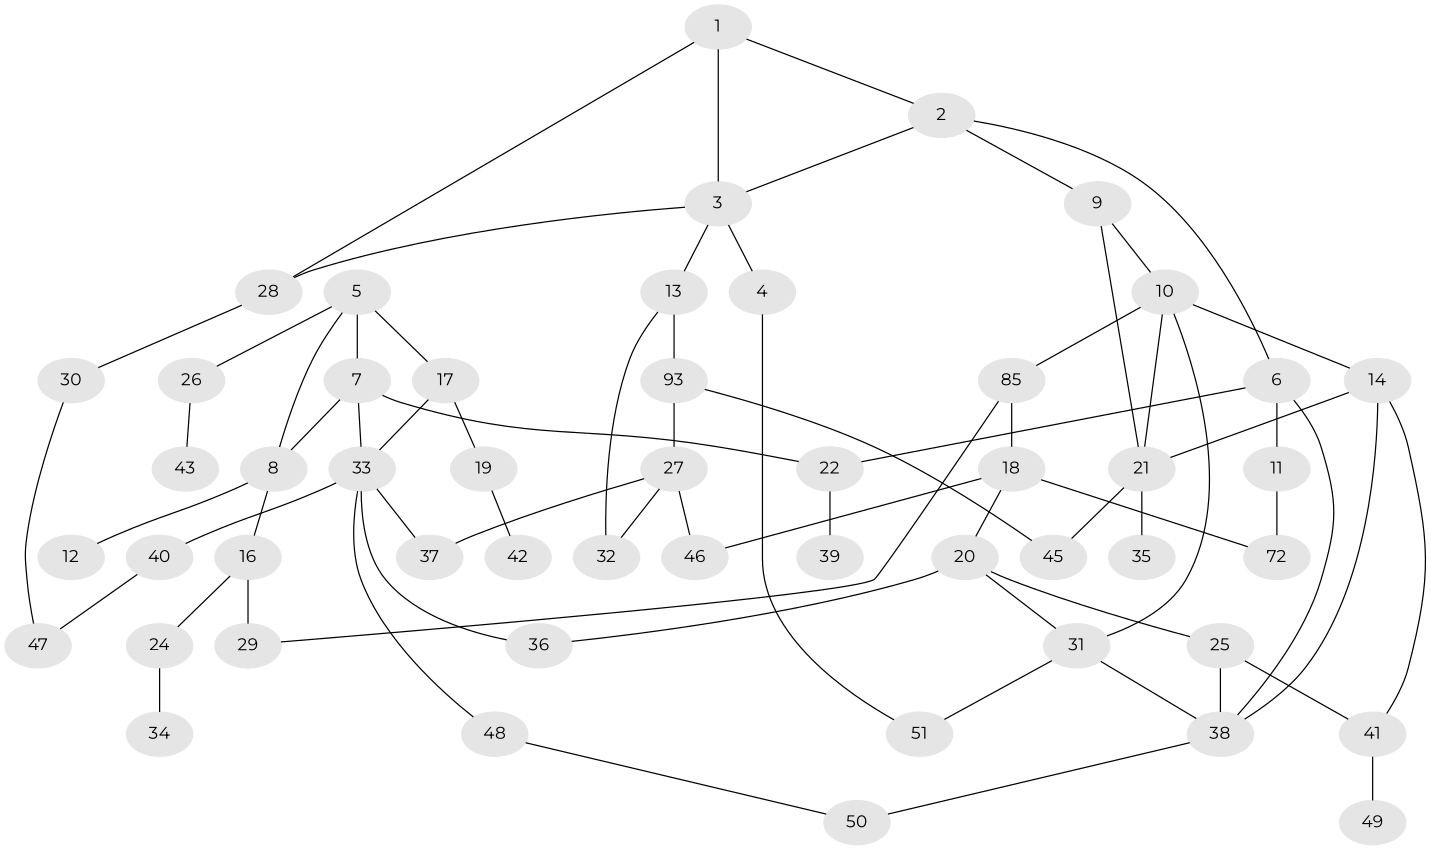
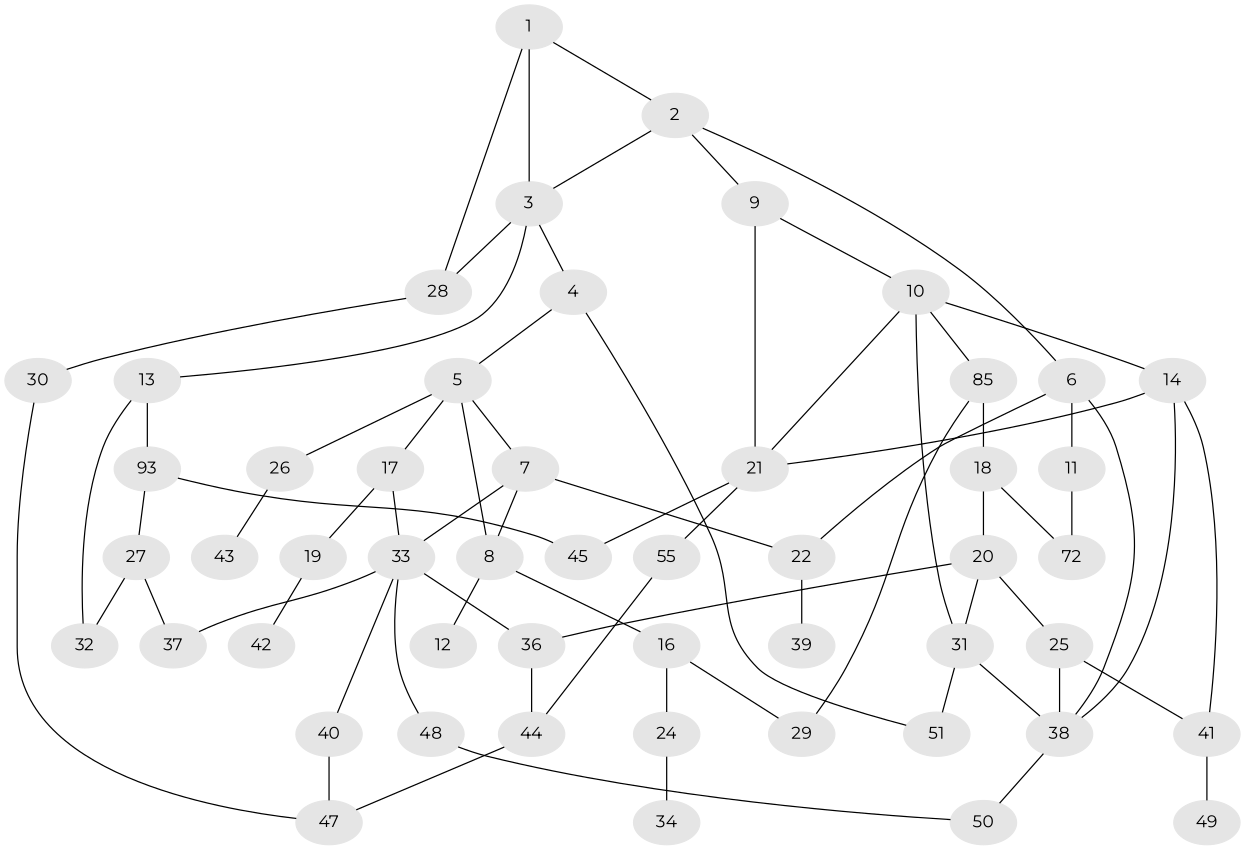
edge "4" -- "5": added
node "46": removed
node "35": label "35" -> "55"
node "44": added
